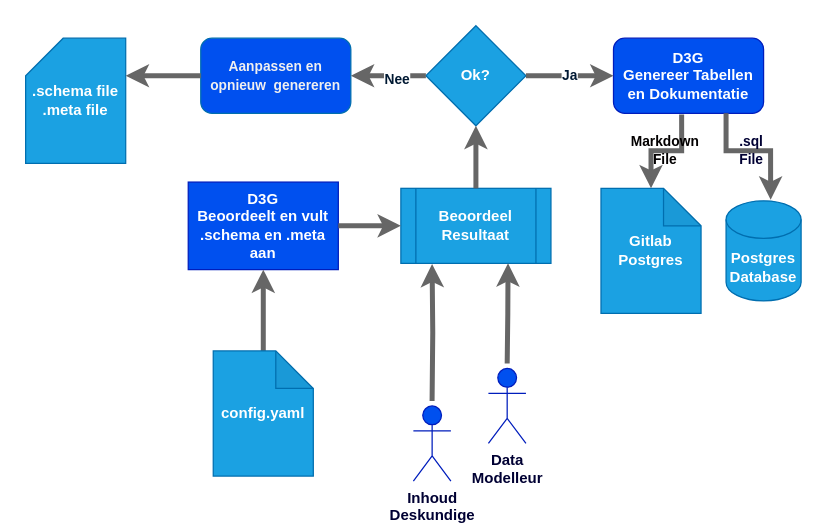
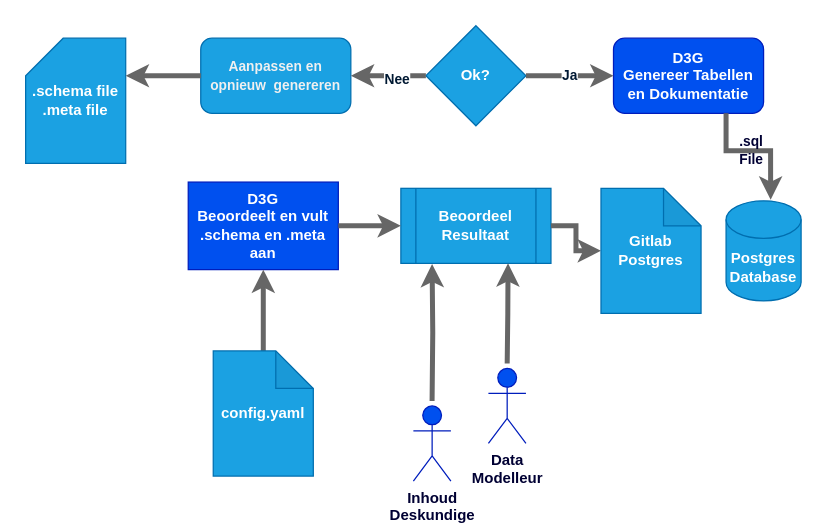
node "Aanpassen en opnieuw genereren": fillcolor #0050ef -> #1ba1e2
edge "D3G Genereer Tabellen en Dokumentatie" -> "Gitlab Postgres": removed, label "Markdown File"
edge "Beoordeel Resultaat" -> "Ok?": now "Beoordeel Resultaat" -> "Gitlab Postgres"
